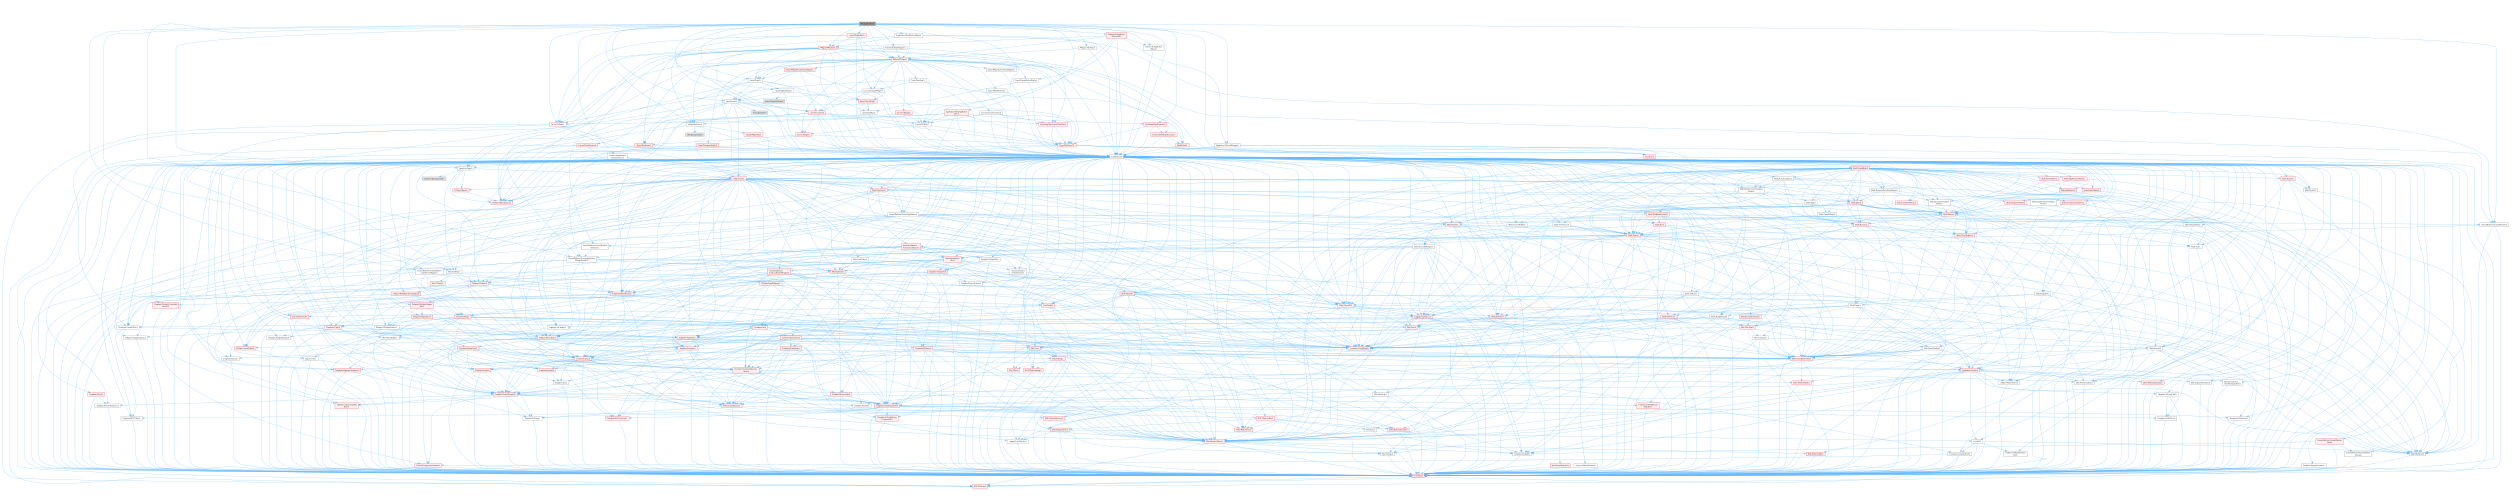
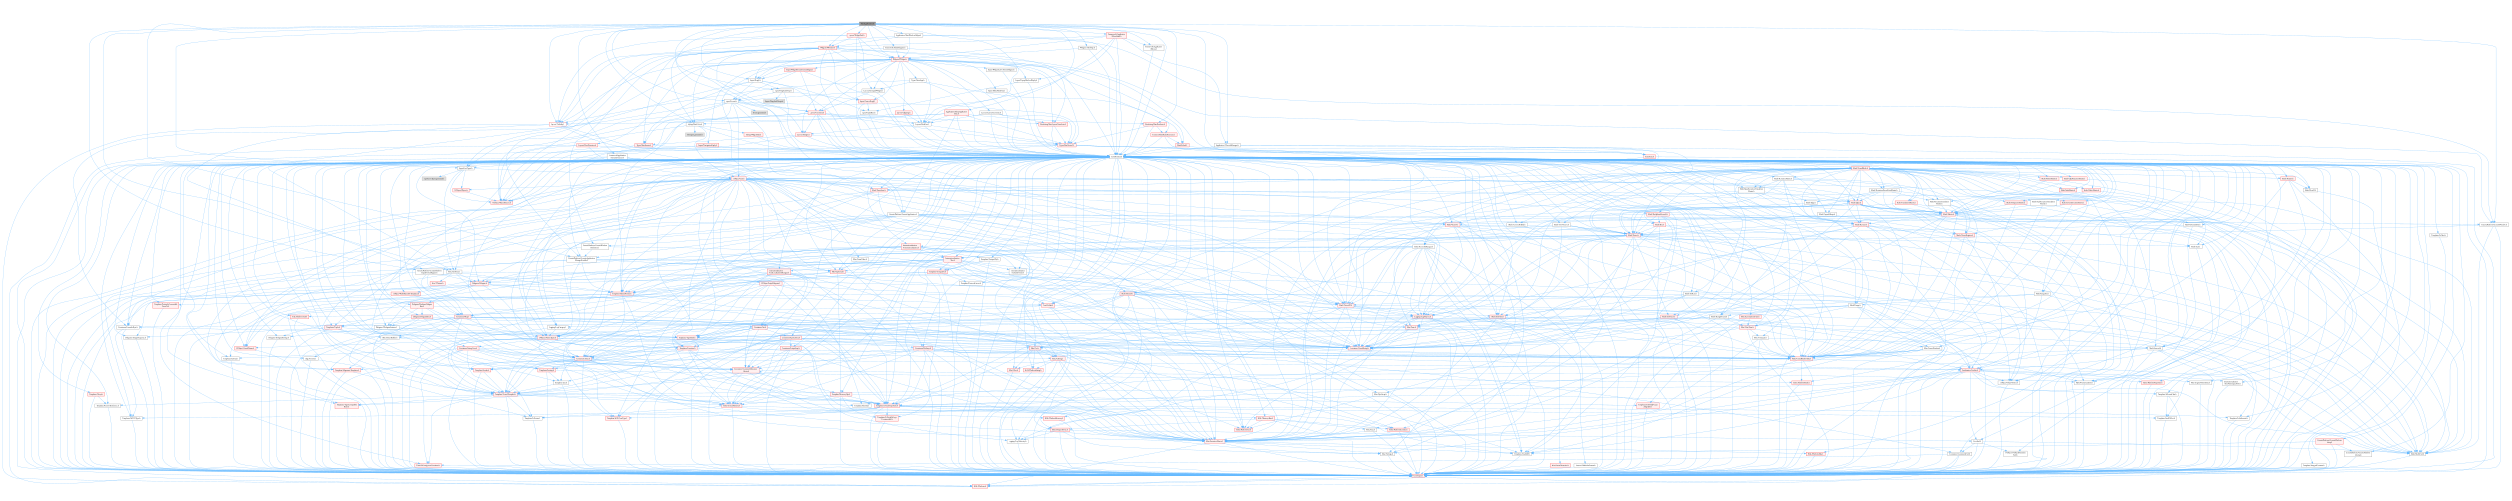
edge "Math/UnrealMath.h" -> "Math/Edge.h": now "Math/RotationAboutPointMatrix.h" -> "Math/Edge.h"
node "Templates/IsClass.h": added
